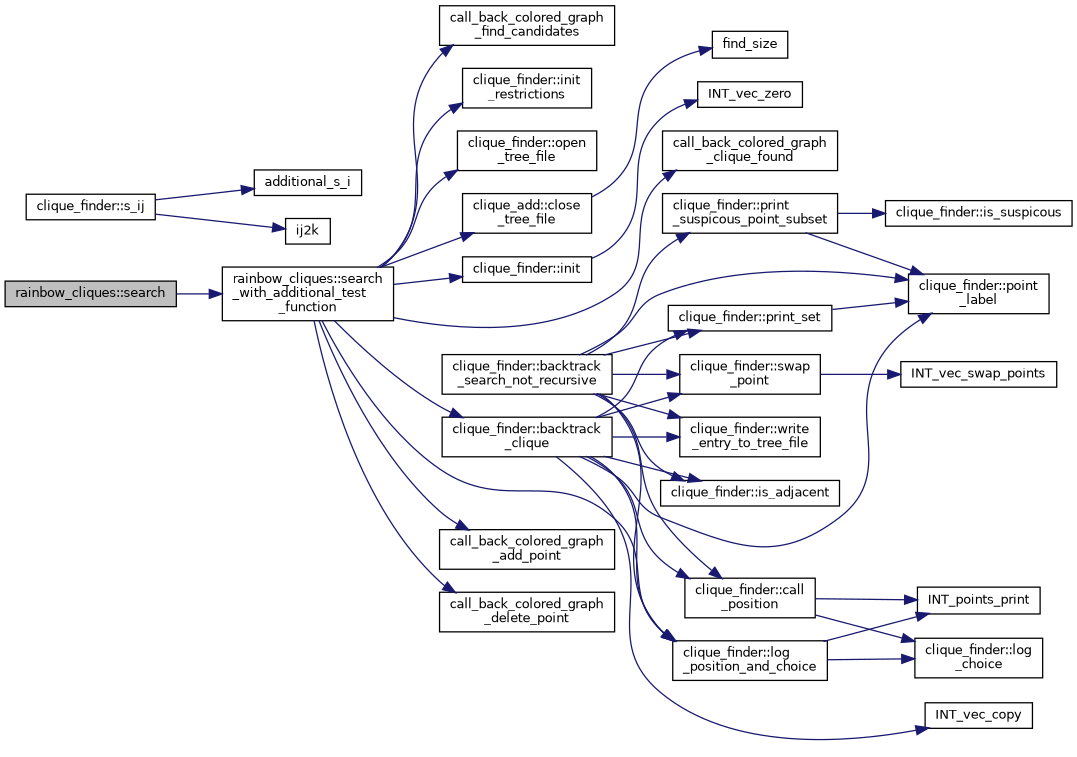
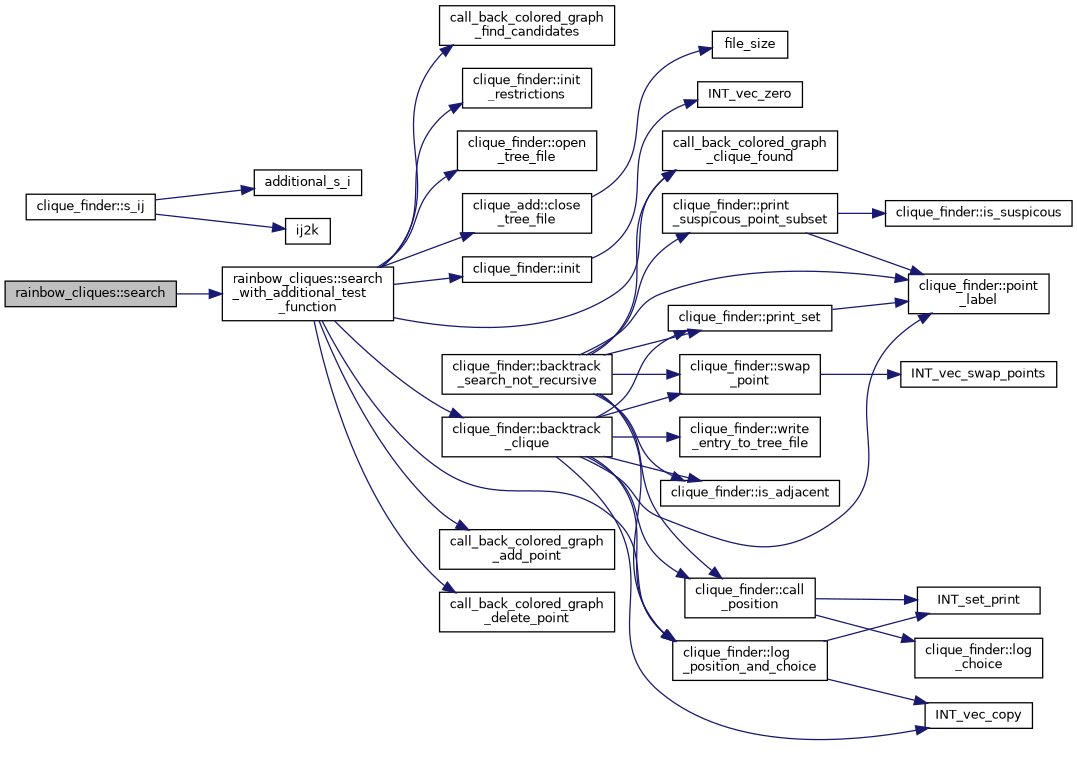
node "find_size": label "find_size" -> "file_size"
edge "clique_finder::backtrack _search_not_recursive" -> "clique_finder::write _entry_to_tree_file": now "clique_finder::backtrack _search_not_recursive" -> "call_back_colored_graph _clique_found"
node "INT_points_print": label "INT_points_print" -> "INT_set_print"
edge "clique_finder::log _position_and_choice" -> "clique_finder::log _choice": now "clique_finder::log _position_and_choice" -> "INT_vec_copy"
